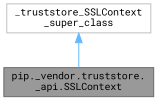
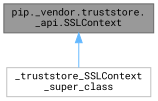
edge "pip._vendor.truststore. _api.SSLContext" -> "_truststore_SSLContext _super_class": reversed
